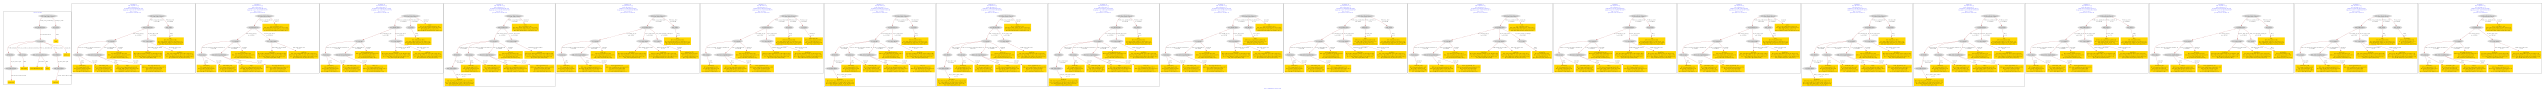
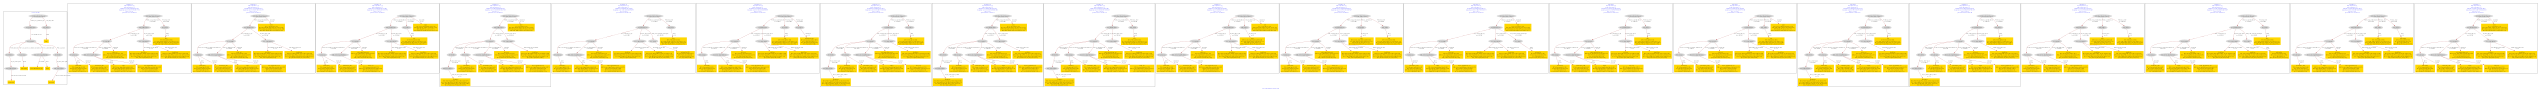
node "artist_uri": removed
